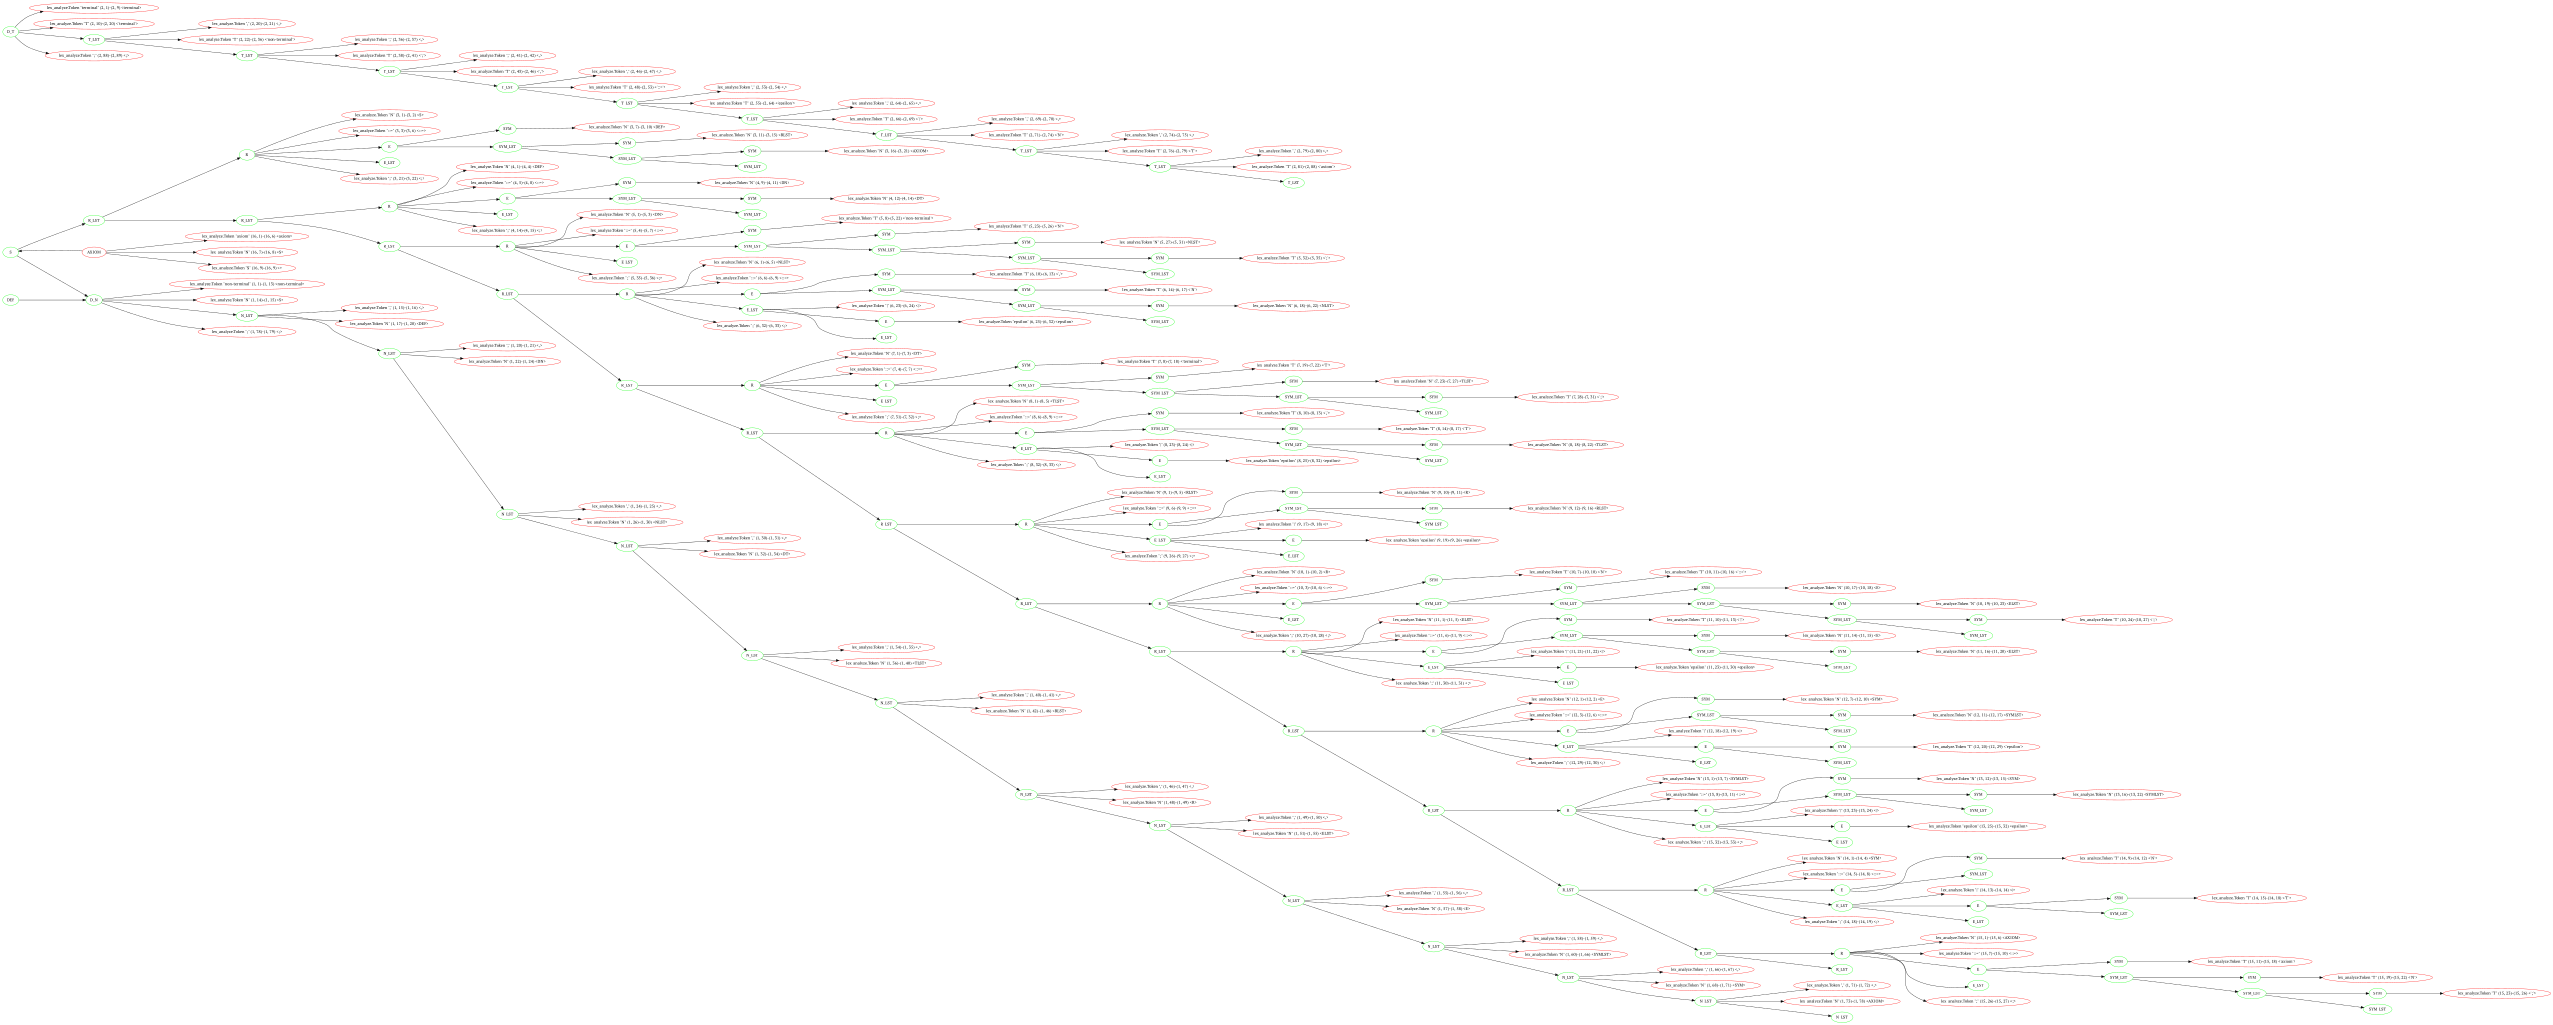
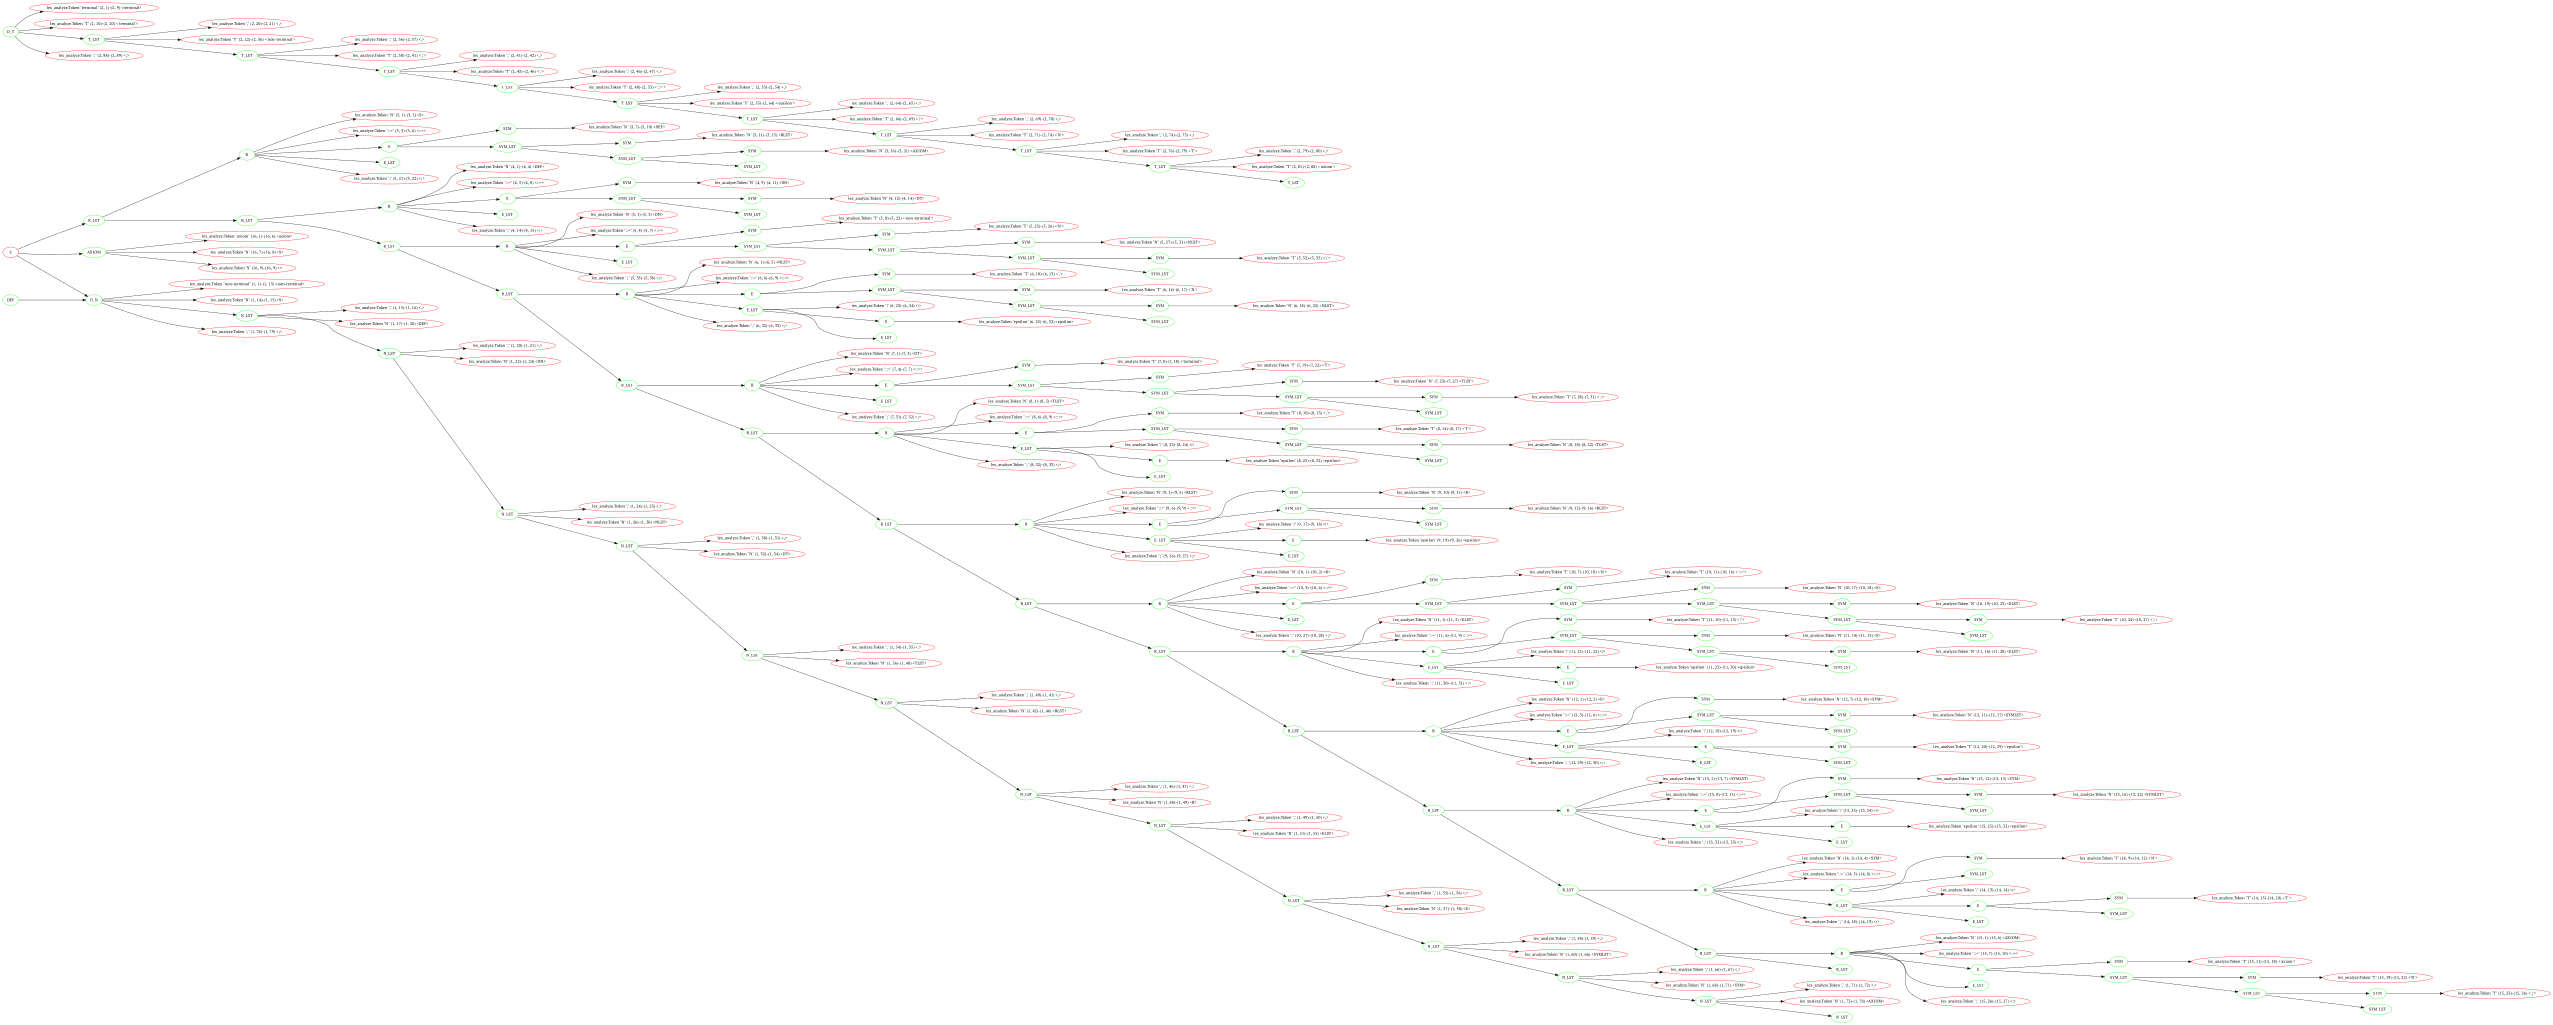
edge "AXIOM" -> "S": reversed
node "S": color green -> red
node "AXIOM": color red -> green
